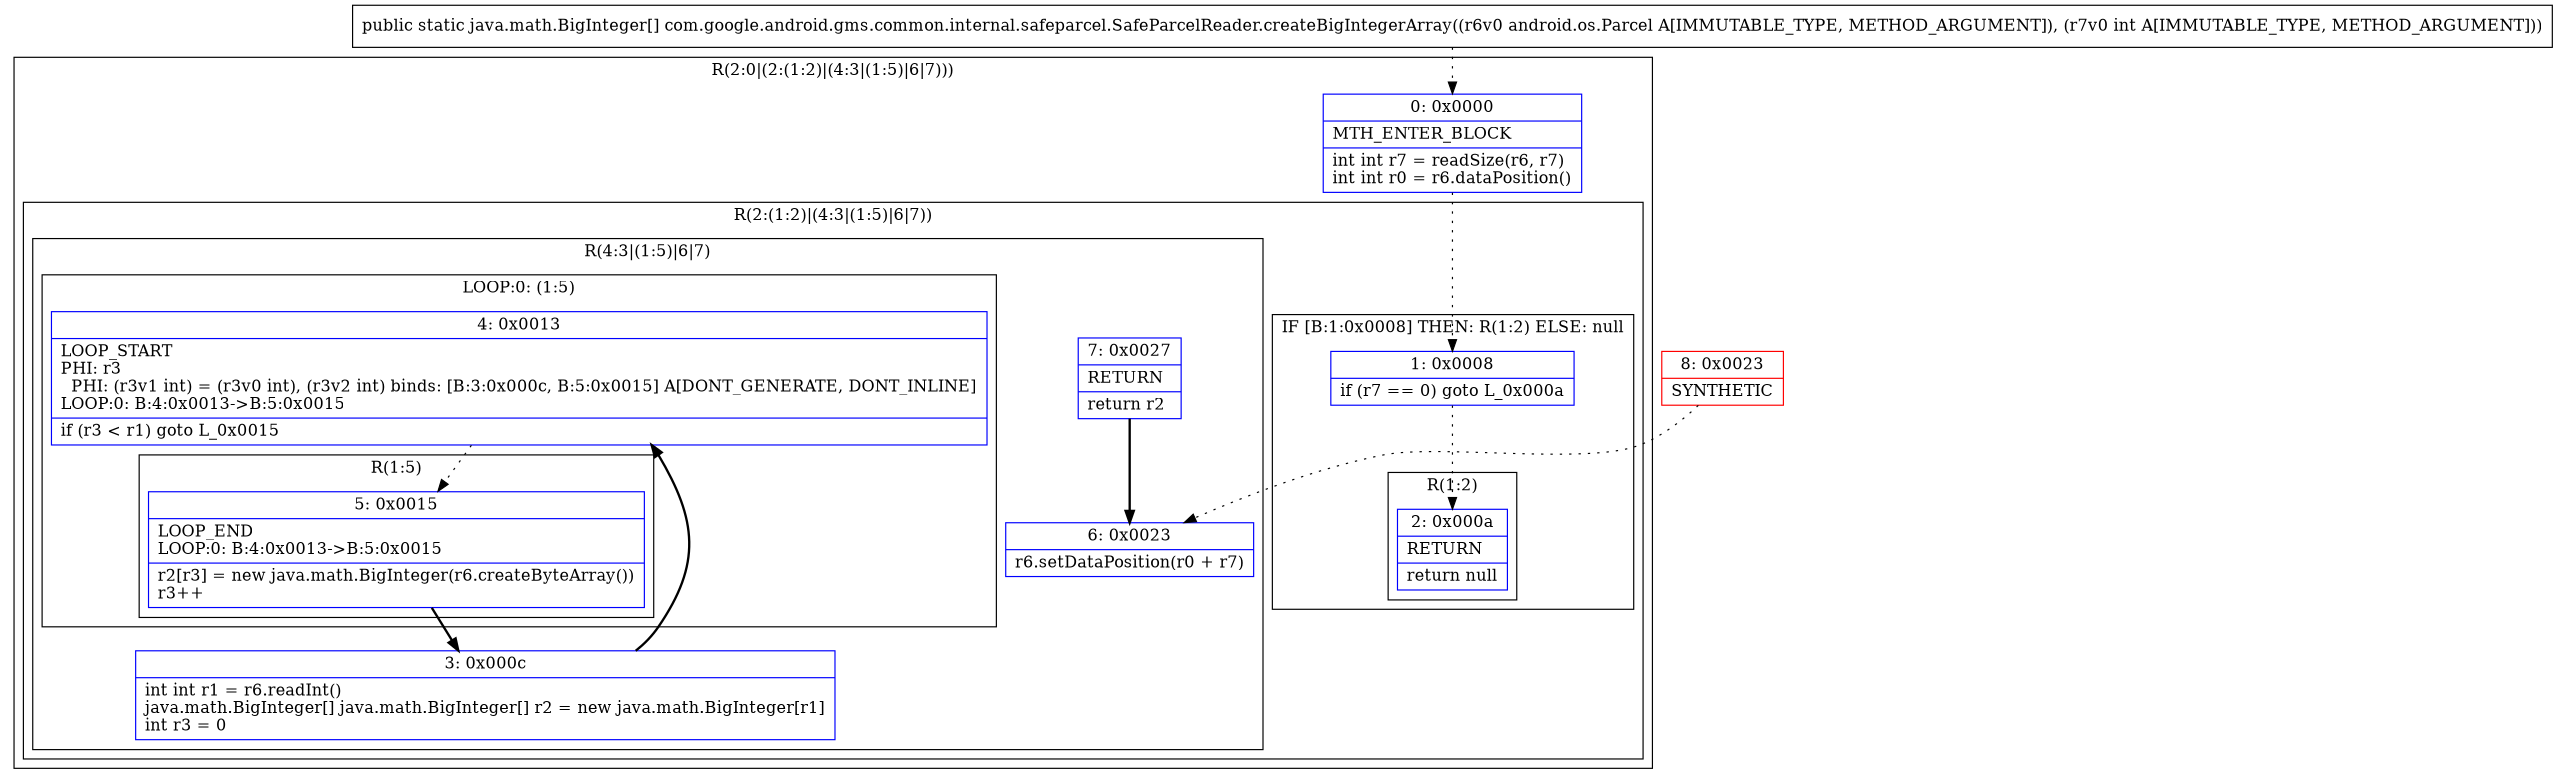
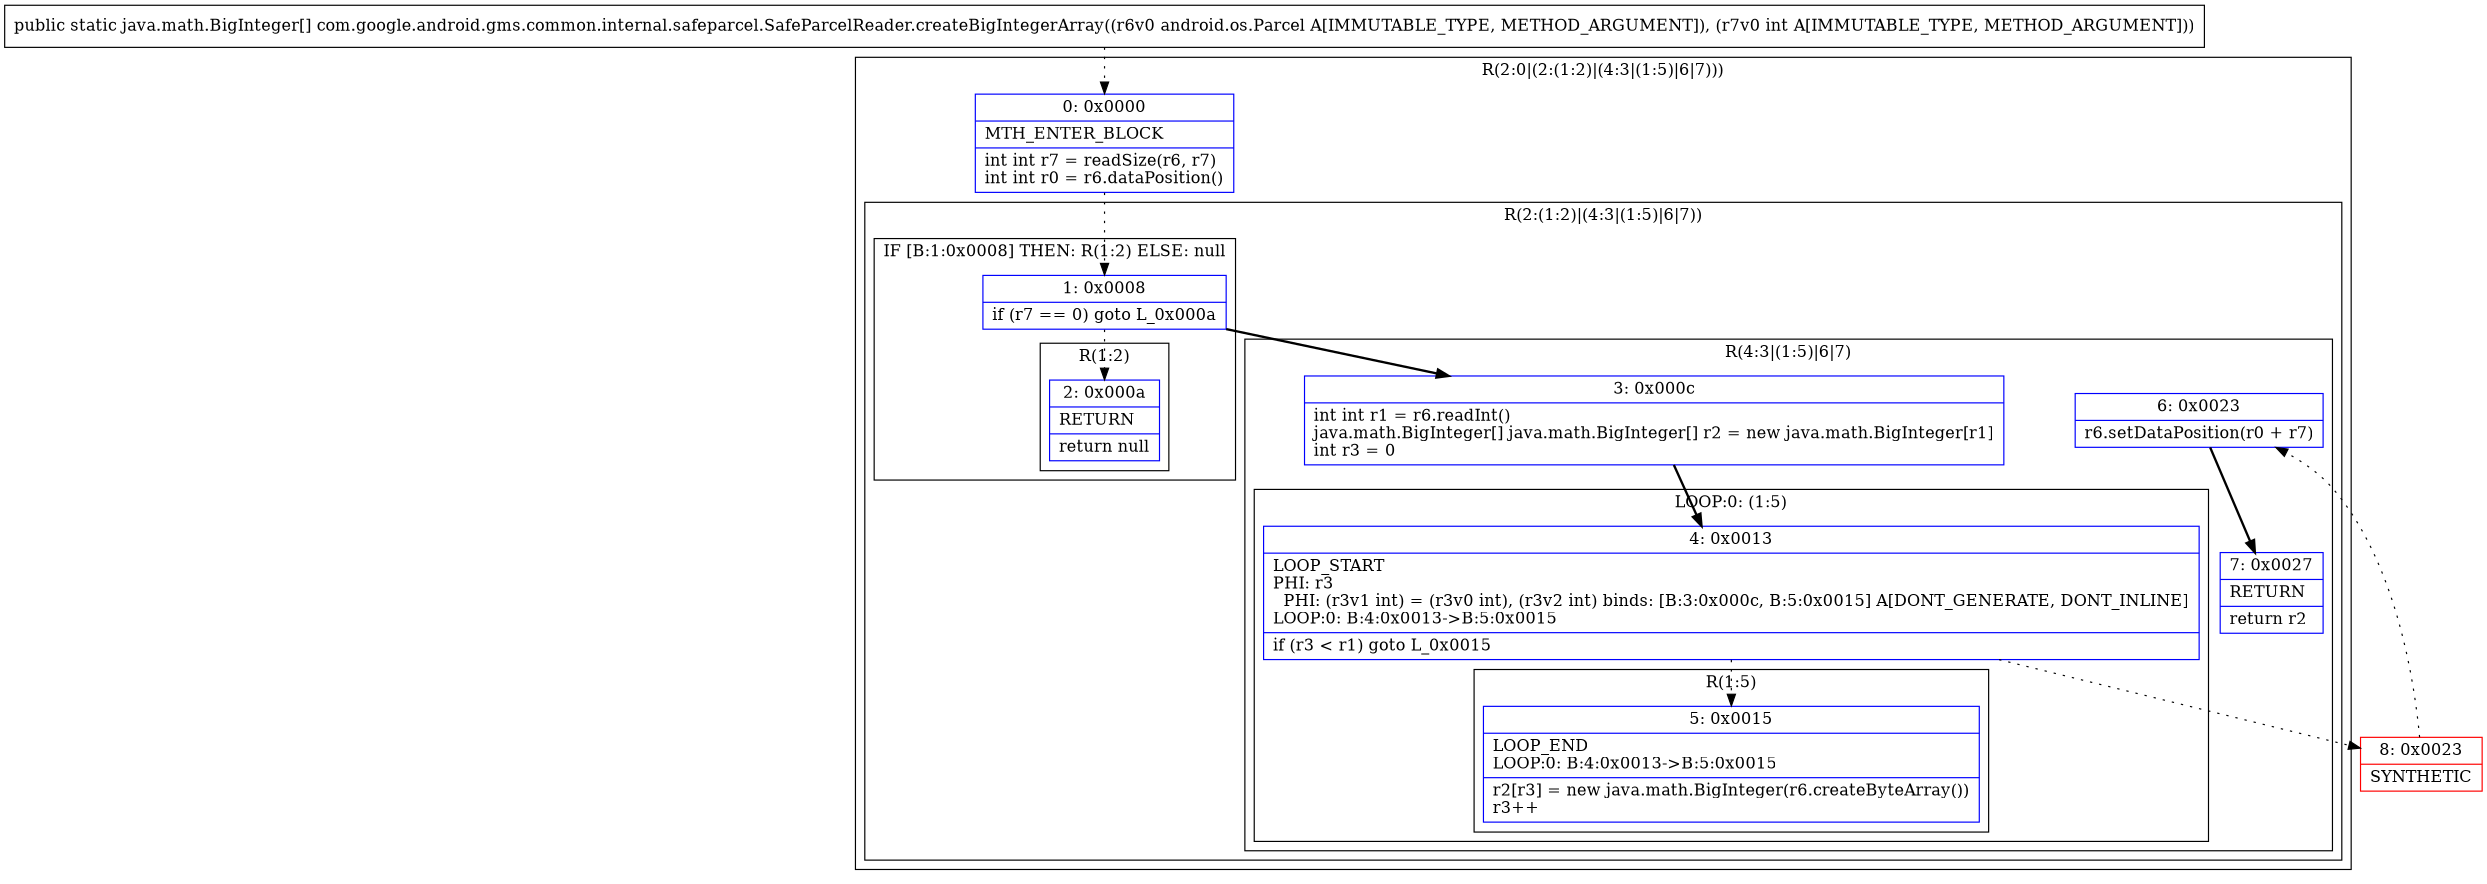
edge "7: 0x0027" -> "6: 0x0023": reversed
edge "5: 0x0015" -> "3: 0x000c": now "1: 0x0008" -> "3: 0x000c"
edge "4: 0x0013" -> "8: 0x0023": added
